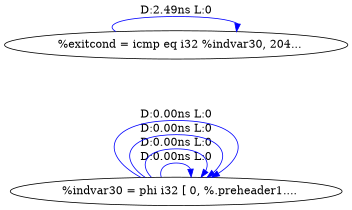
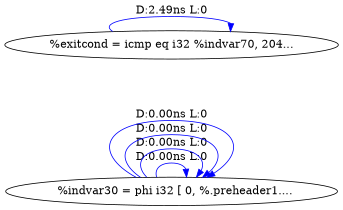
node "%exitcond = icmp eq i32 %indvar30, 204...": label "%exitcond = icmp eq i32 %indvar30, 204..." -> "%exitcond = icmp eq i32 %indvar70, 204..."
